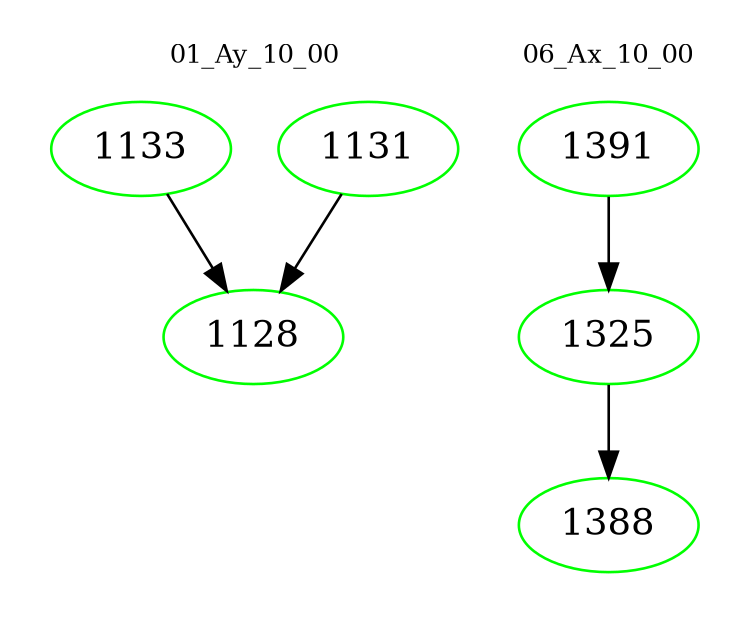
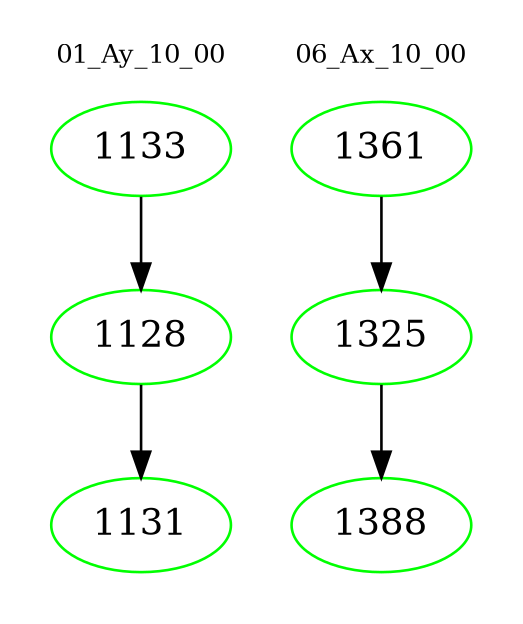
node "1391": label "1391" -> "1361"
edge "1131" -> "1128": reversed
